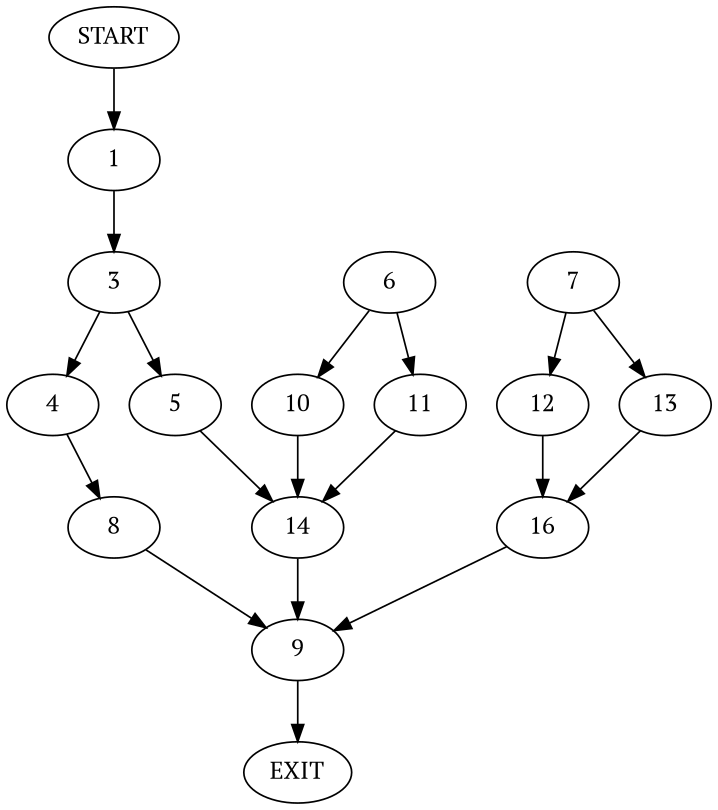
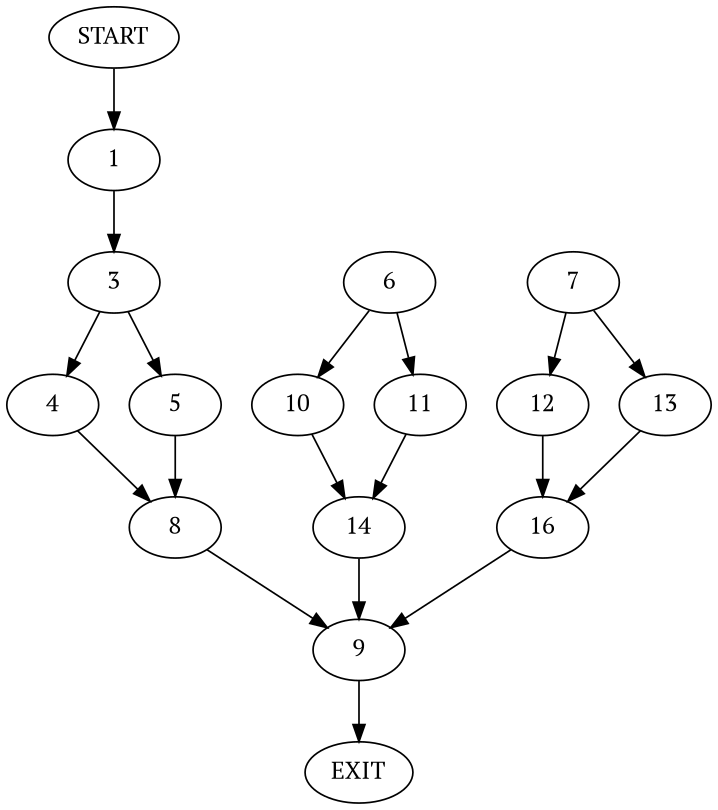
edge "5" -> "14": now "5" -> "8"
